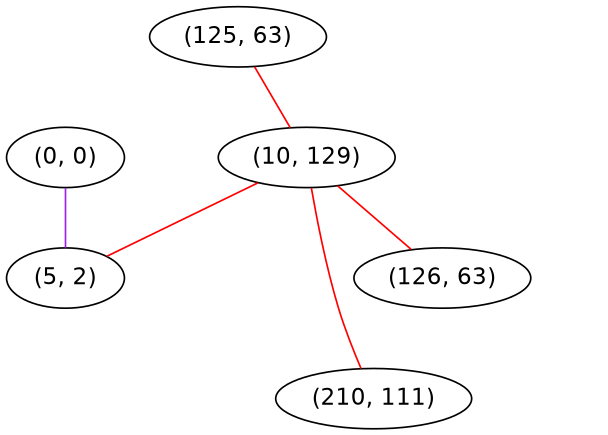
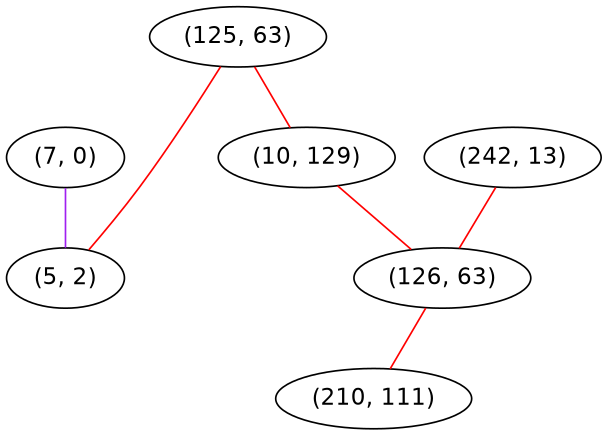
node "(0, 0)": label "(0, 0)" -> "(7, 0)"
node "(242, 13)": added
edge "(10, 129)" -- "(5, 2)": now "(125, 63)" -- "(5, 2)"
edge "(10, 129)" -- "(210, 111)": now "(126, 63)" -- "(210, 111)"
